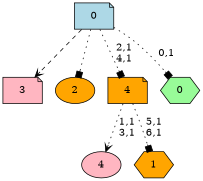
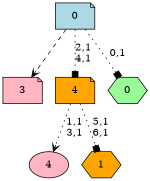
node "2": removed
